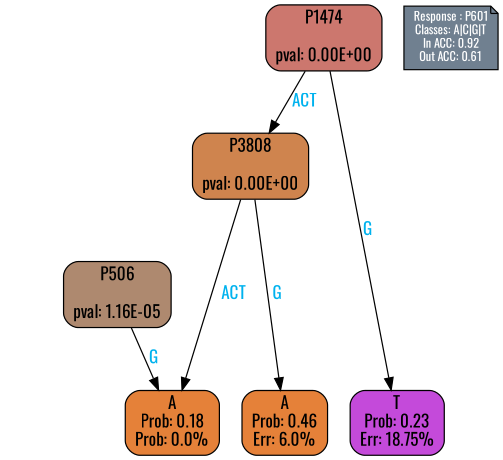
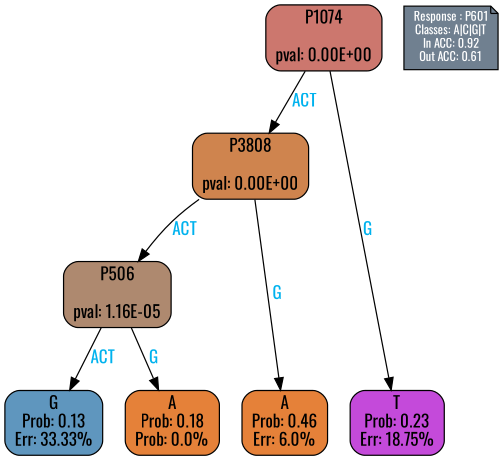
node "P1474 pval: 0.00E+00": label "P1474 pval: 0.00E+00" -> "P1074 pval: 0.00E+00"
edge "P3808 pval: 0.00E+00" -> "A Prob: 0.18 Prob: 0.0%": now "P3808 pval: 0.00E+00" -> "P506 pval: 1.16E-05"
node "G Prob: 0.13 Err: 33.33%": added
